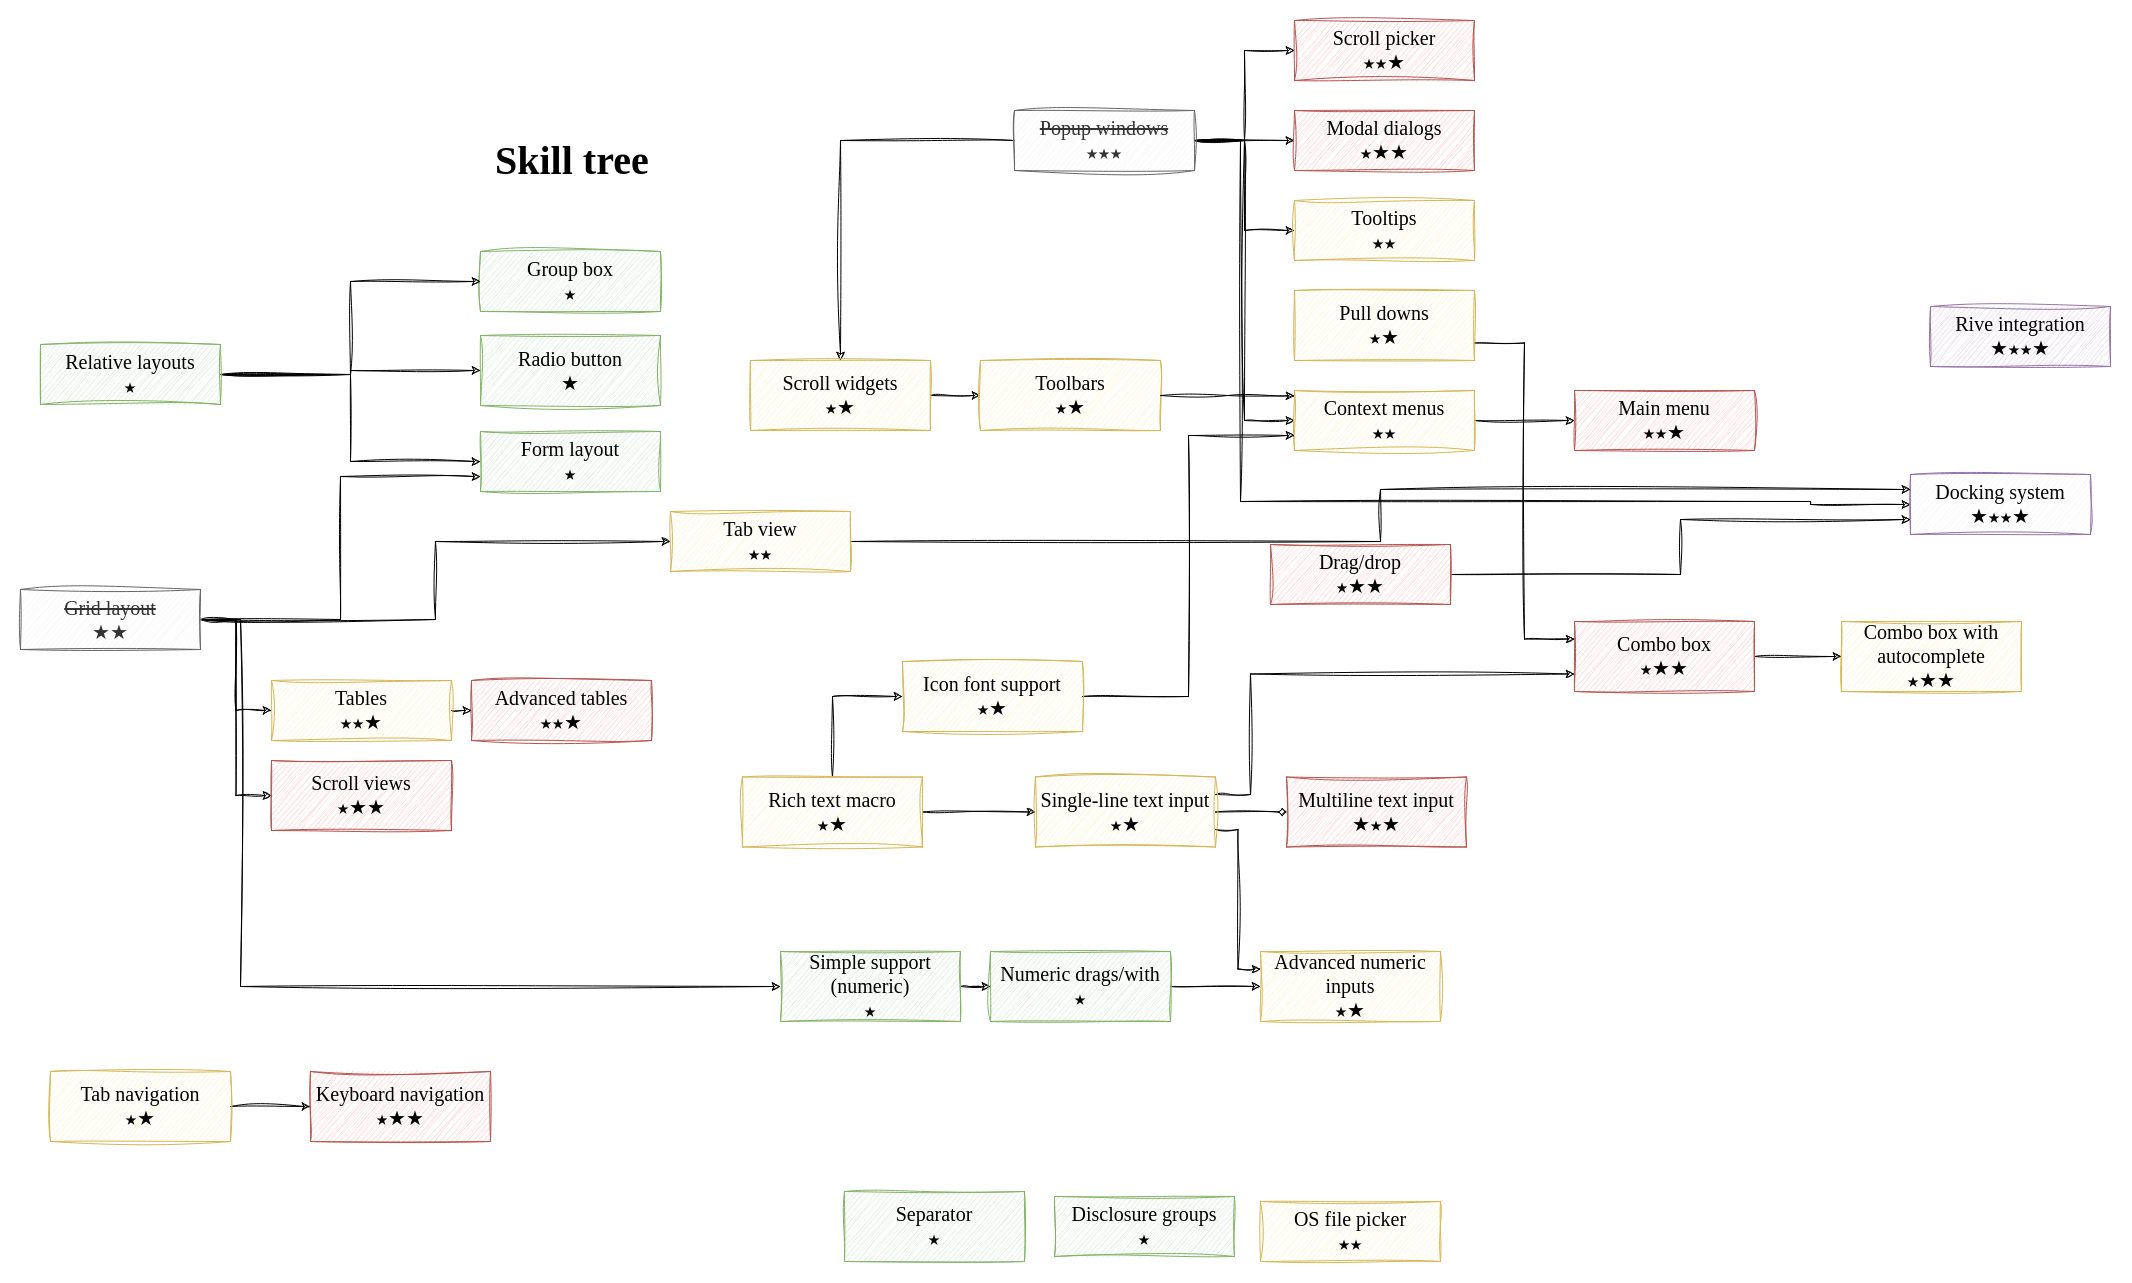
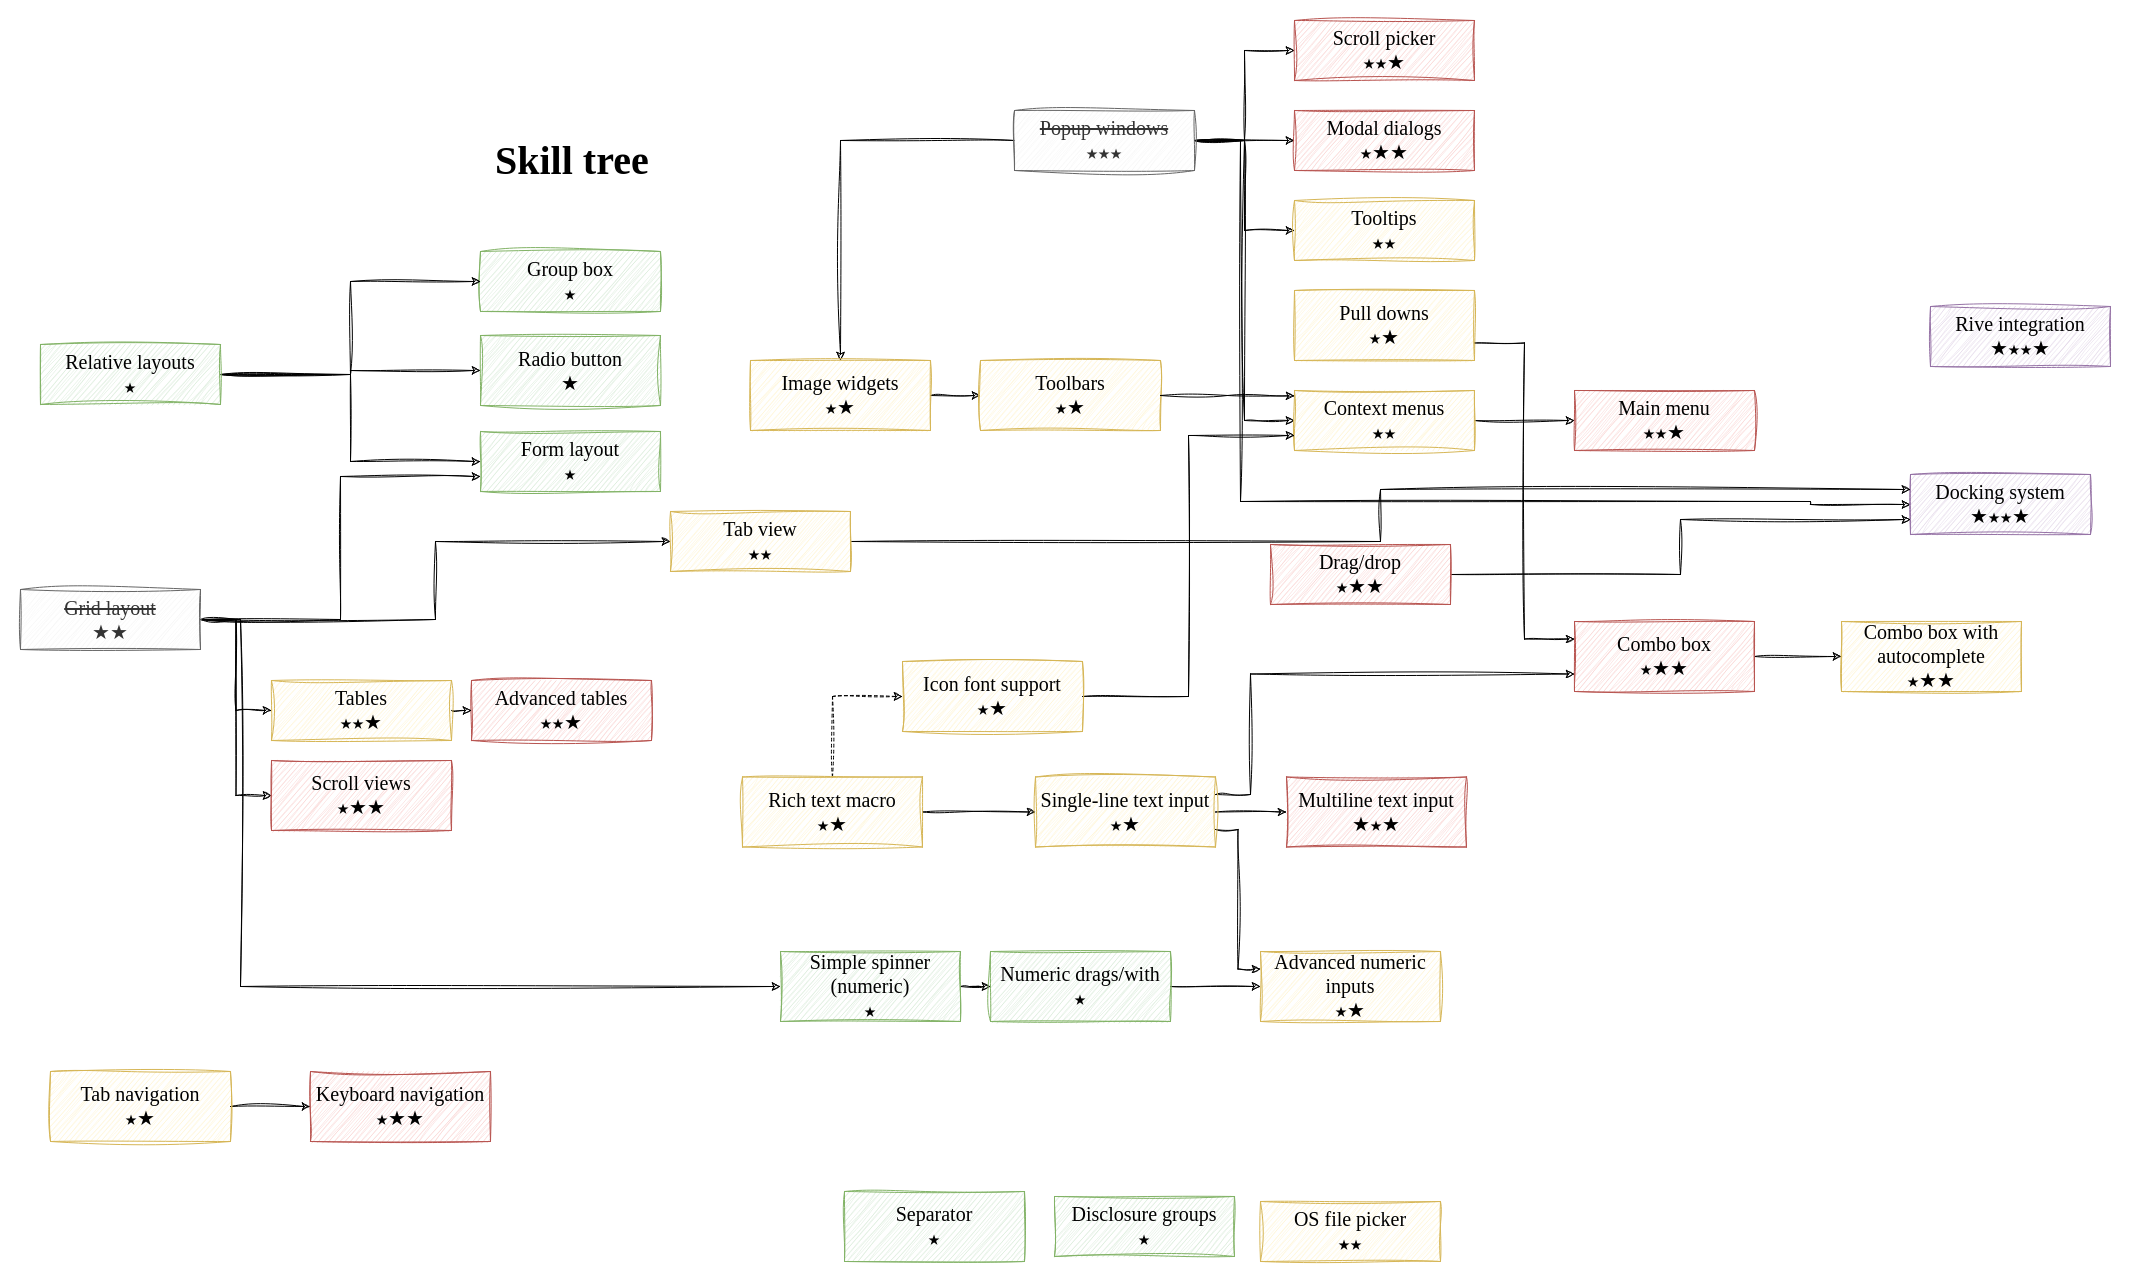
node "Scroll widgets ★★": label "Scroll widgets ★★" -> "Image widgets ★★"
node "Docking system ★★★★": fillcolor #f5f5f5 -> #e1d5e7
edge "Rich text macro ★★" -> "Icon font support ★★": style solid -> dashed
edge "Single-line text input ★★" -> "Multiline text input ★★★": arrowhead diamond -> classic
node "Simple support (numeric) ★": label "Simple support (numeric) ★" -> "Simple spinner (numeric) ★"
